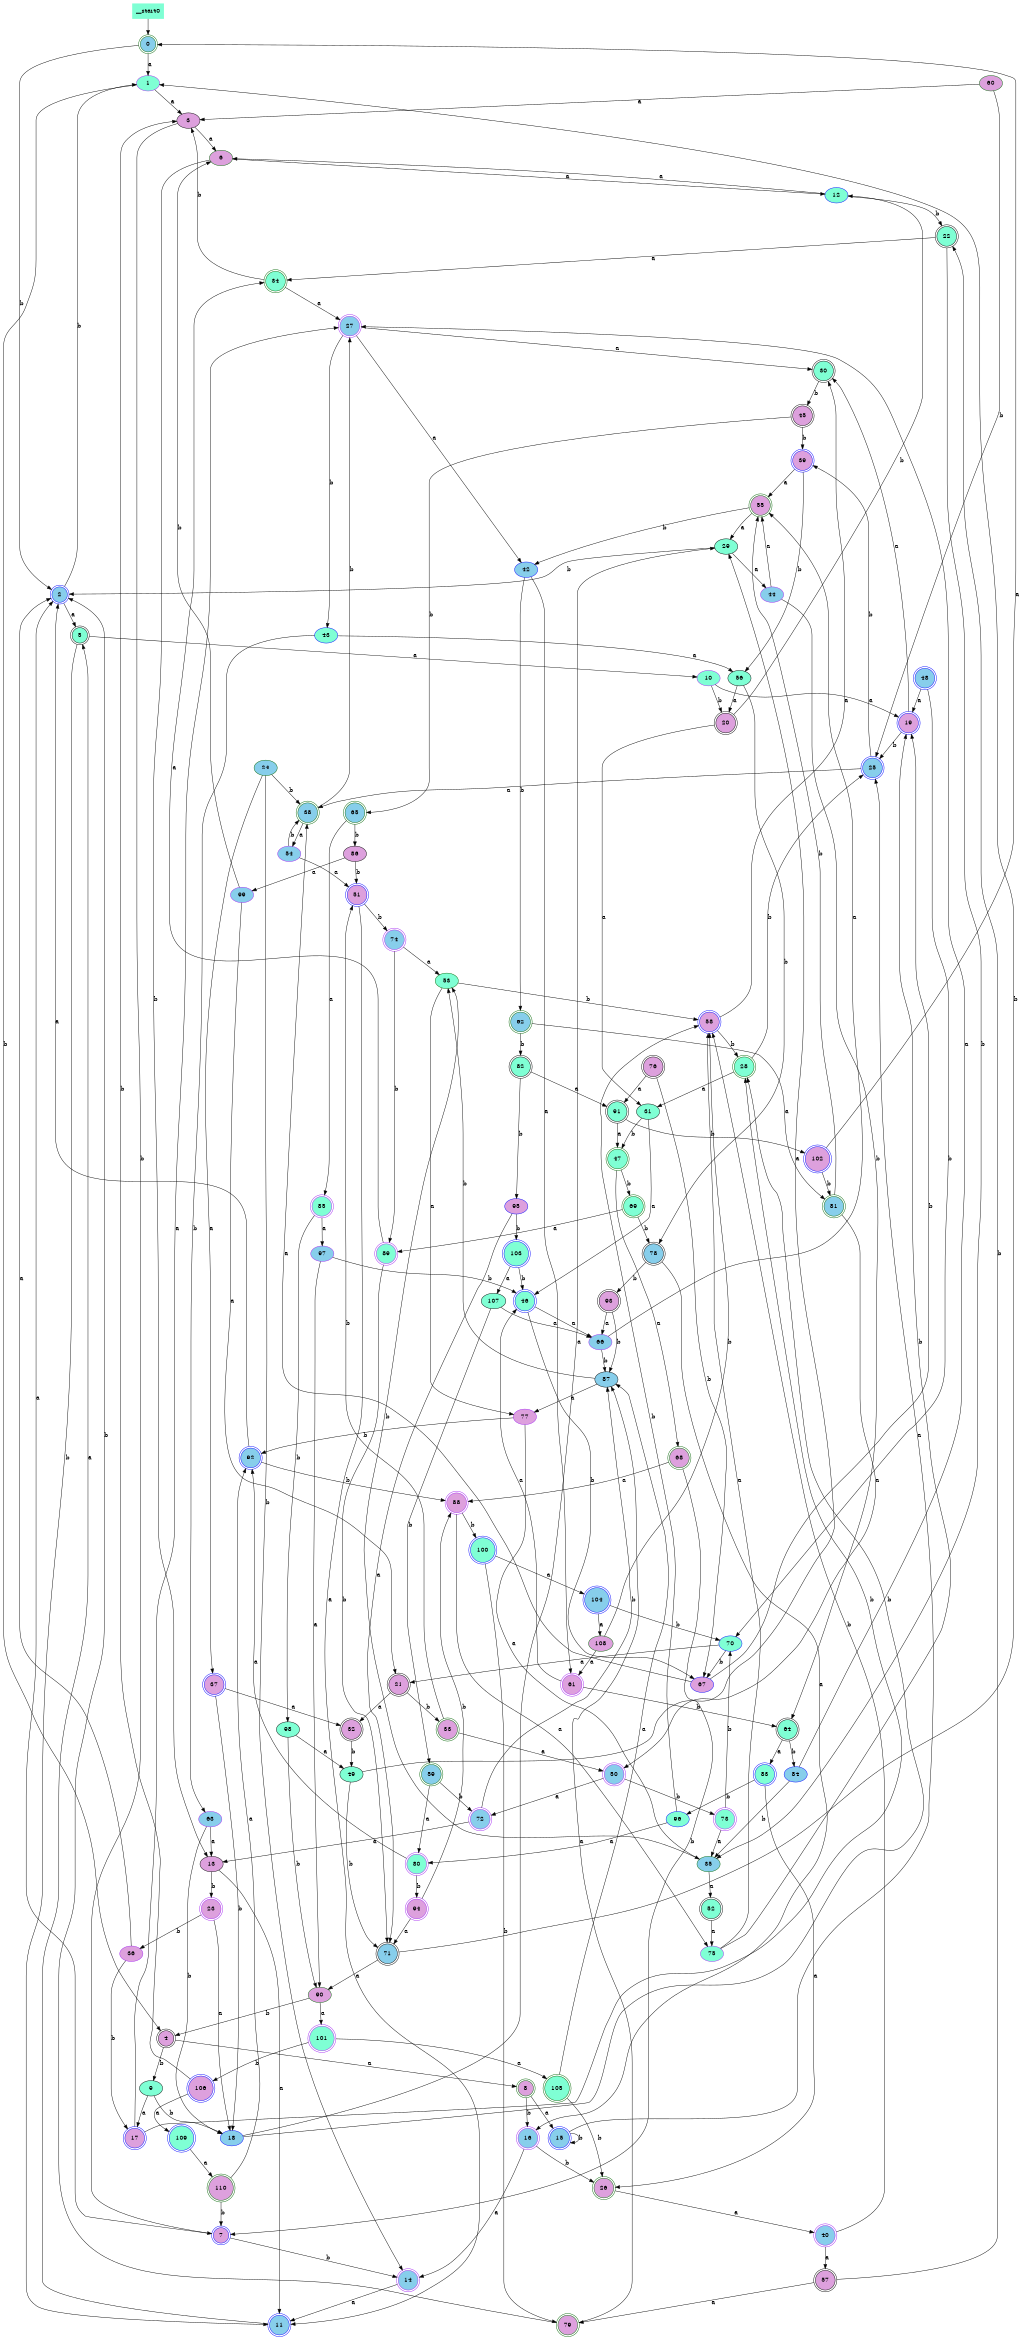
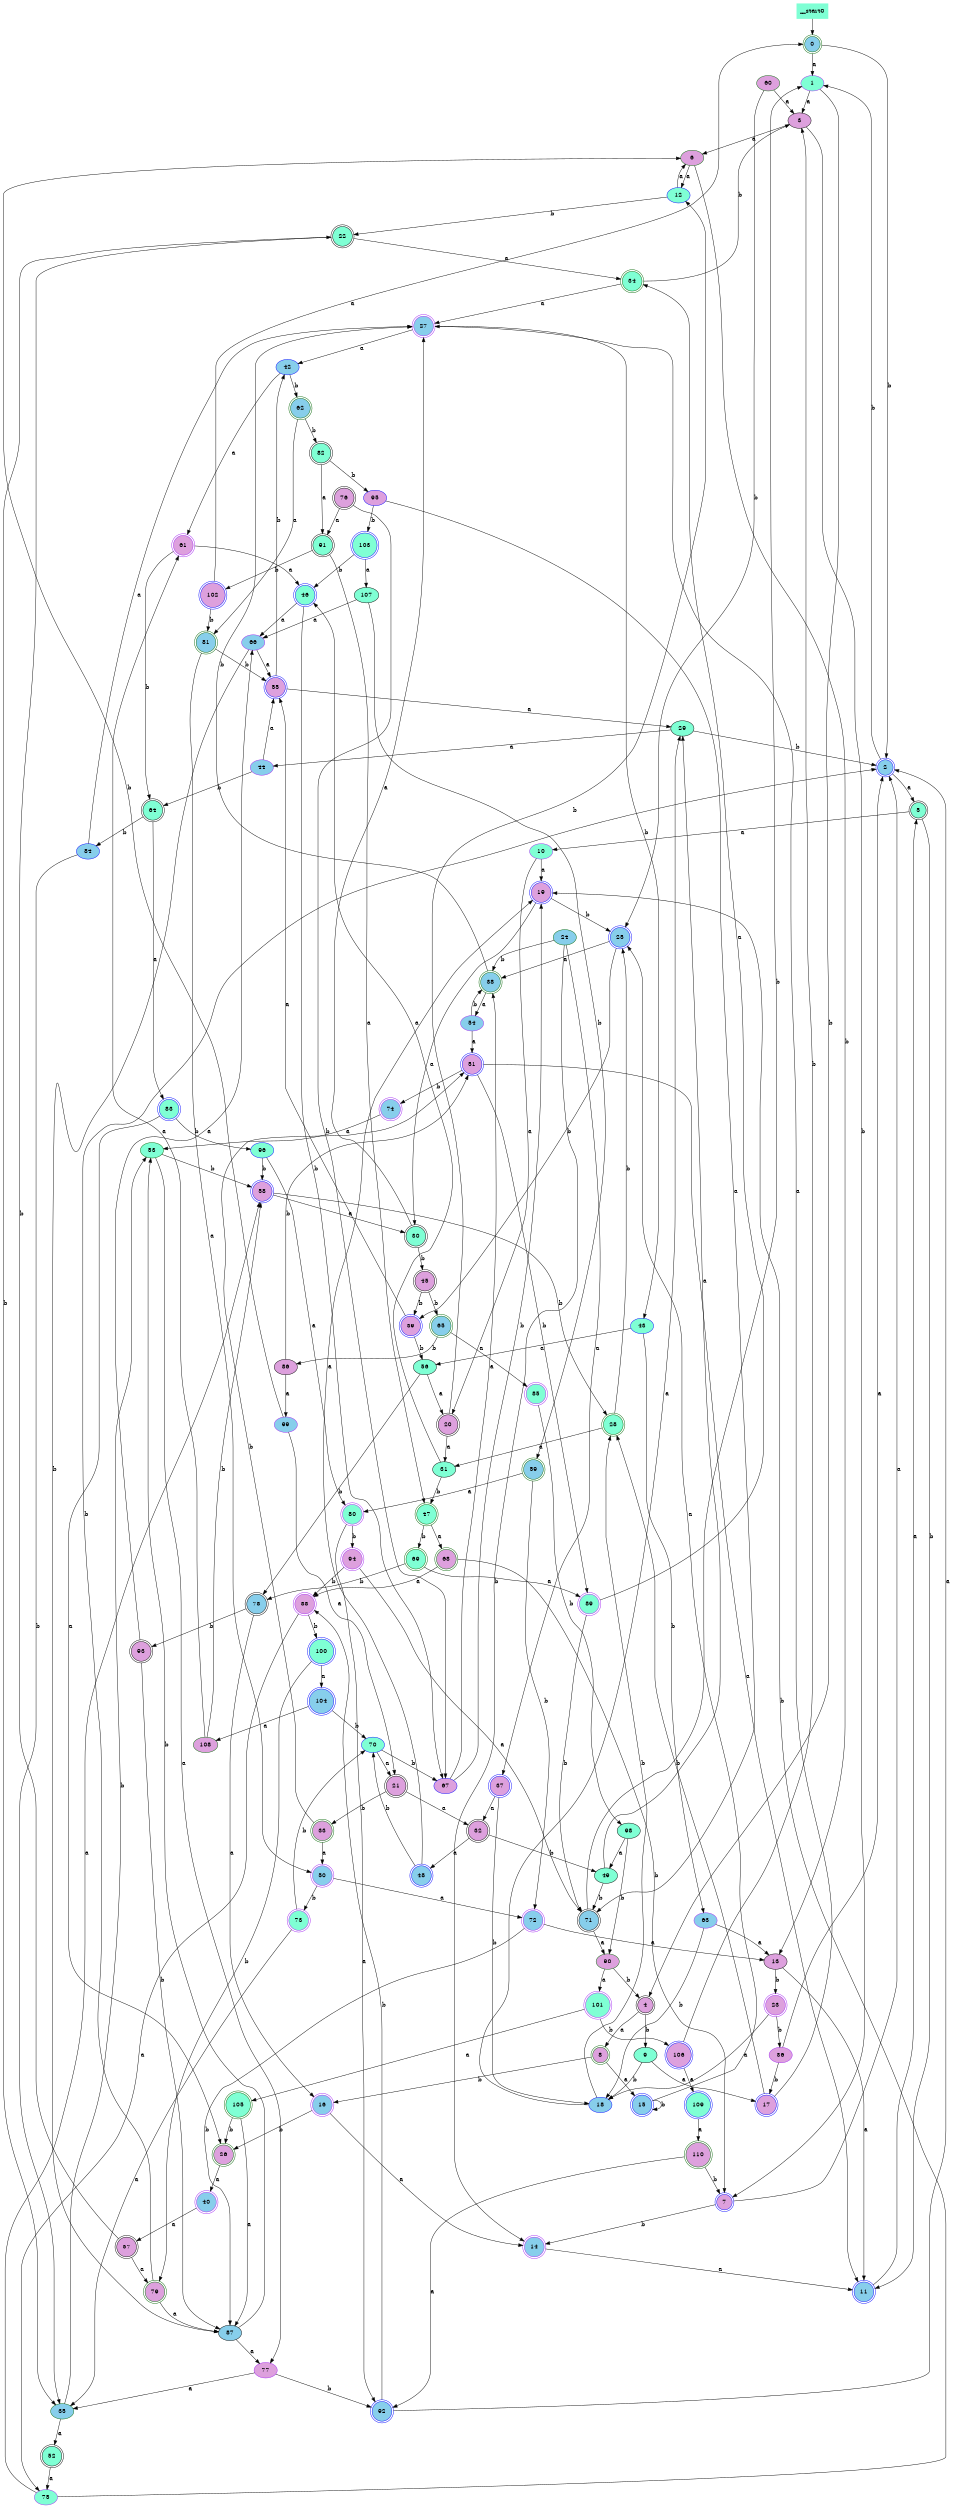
edge "27" -> "30": reversed
node "55": color darkgreen -> blue
edge "10" -> "20": label "b" -> "a"
edge "74" -> "89": now "51" -> "89"
node "97": removed
edge "40" -> "58": removed, label "b"
edge "32" -> "48": added, label "a"
